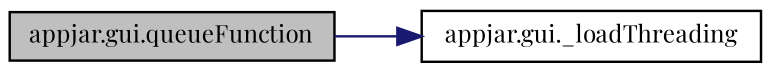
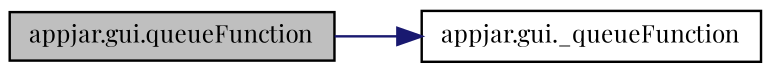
node "appjar.gui._loadThreading": label "appjar.gui._loadThreading" -> "appjar.gui._queueFunction"
